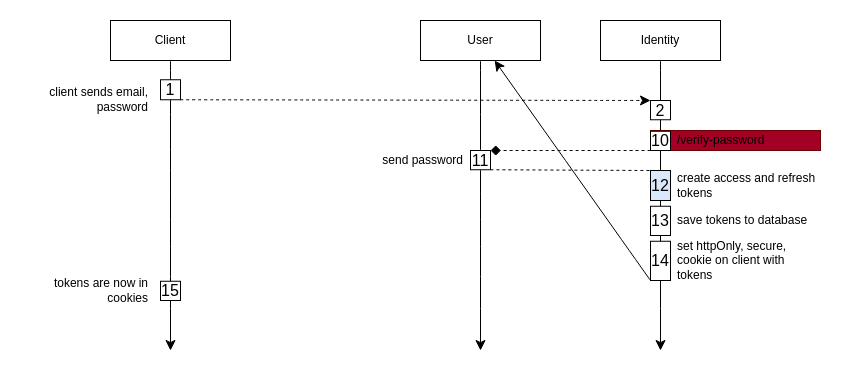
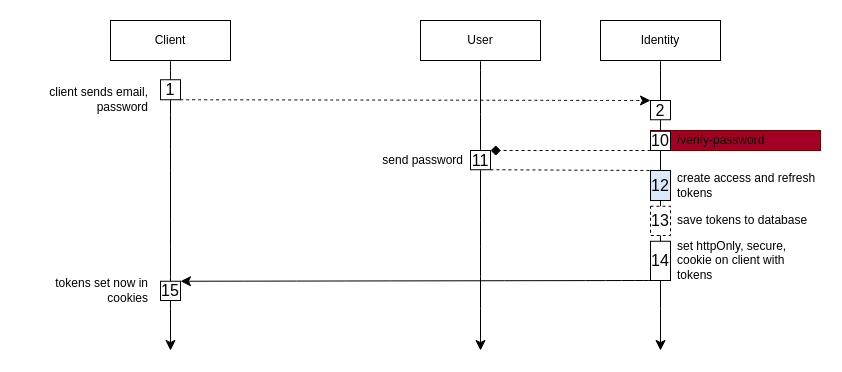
edge "14" -> "User": now "14" -> "15"
node "13": style solid -> dashed
node "tokens are now in cookies": label "tokens are now in cookies" -> "tokens set now in cookies"
